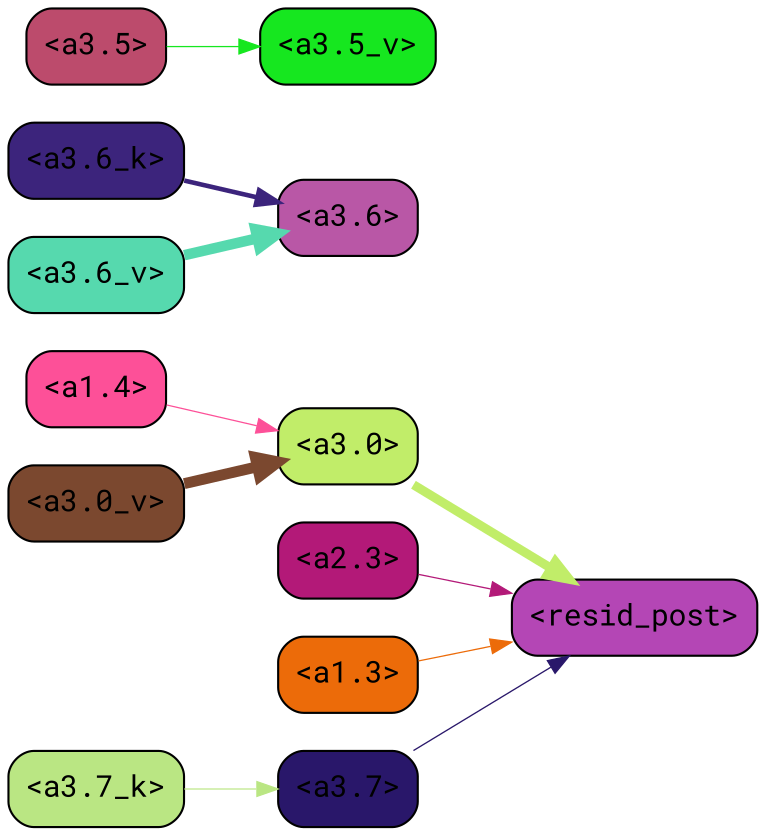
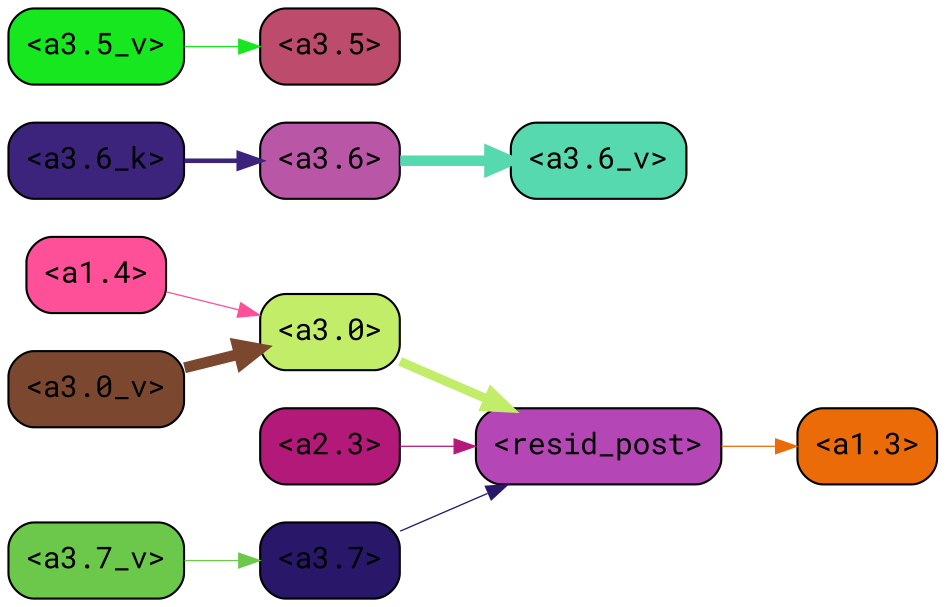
edge "<a3.5>" -> "<a3.5_v>": reversed
edge "<a3.6_v>" -> "<a3.6>": reversed
node "<a3.7_v>": added
edge "<a1.3>" -> "<resid_post>": reversed
node "<a3.7_k>": removed
